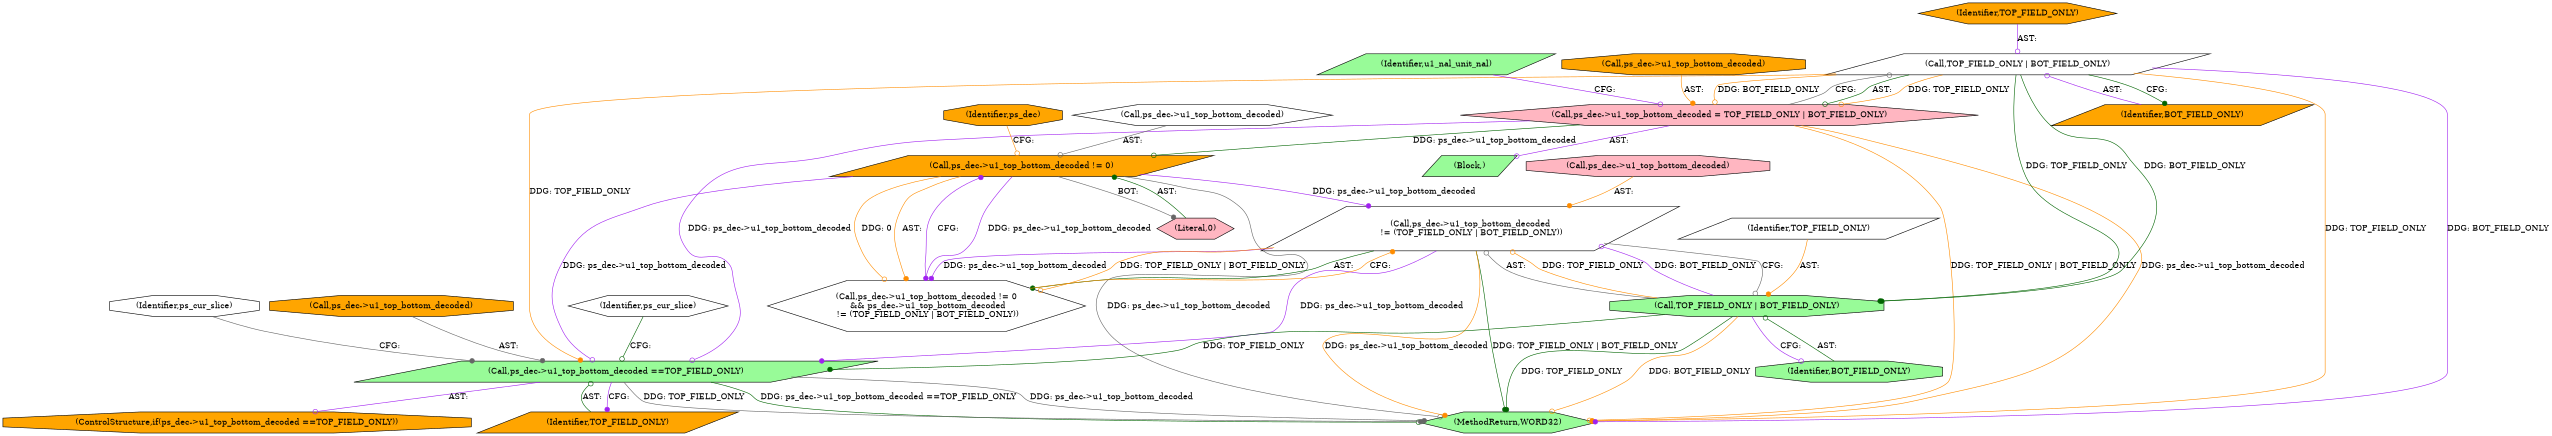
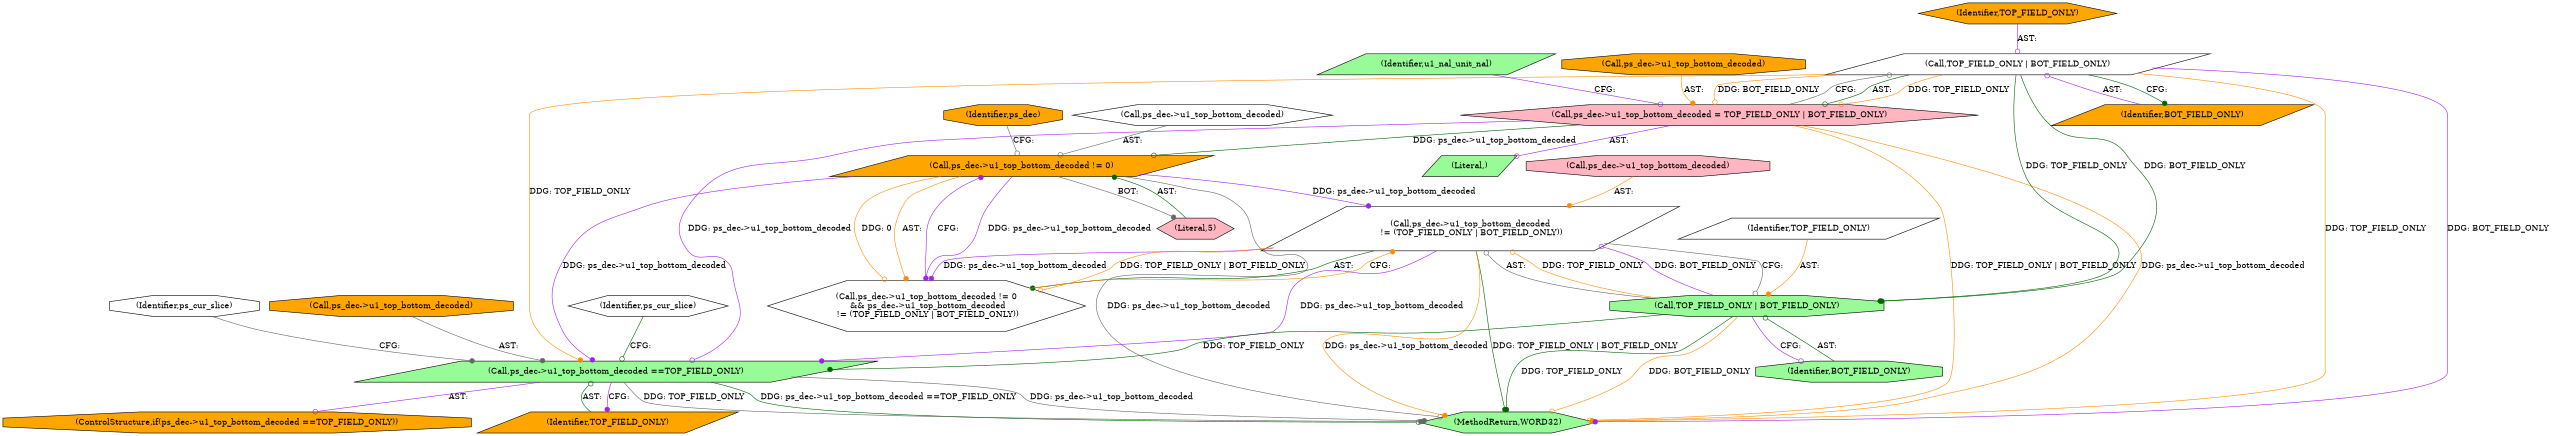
edge "(Identifier,ps_dec)" -> "(Call,ps_dec->u1_top_bottom_decoded != 0)": color darkorange -> gray40
node "(Block,)": label "(Block,)" -> "(Literal,)"
edge "(Call,ps_dec->u1_top_bottom_decoded != 0)" -> "(Call,ps_dec->u1_top_bottom_decoded ==TOP_FIELD_ONLY)": arrowhead odot -> dot
node "(Literal,0)": label "(Literal,0)" -> "(Literal,5)"
